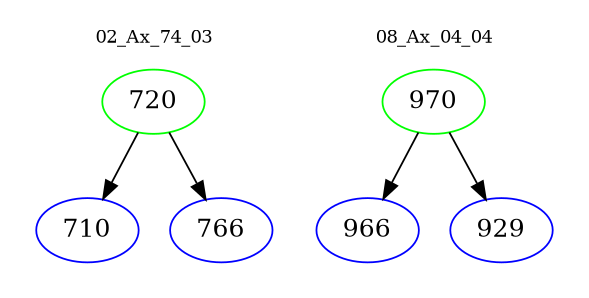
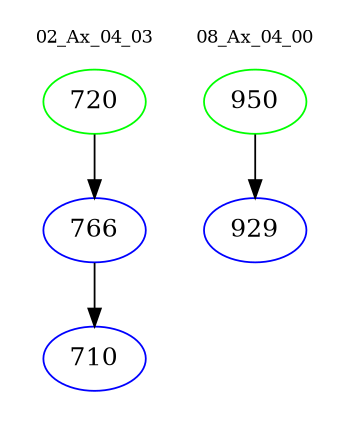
cluster "02_Ax_74_03": label "02_Ax_74_03" -> "02_Ax_04_03"
cluster "08_Ax_04_04": label "08_Ax_04_04" -> "08_Ax_04_00"
node "970": label "970" -> "950"
edge "720" -> "710": now "766" -> "710"
node "966": removed
